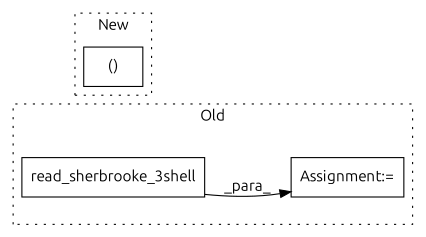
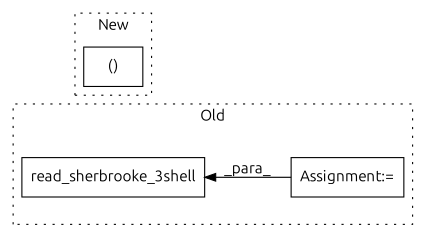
edge "read_sherbrooke_3shell" -> "Assignment:=": reversed
